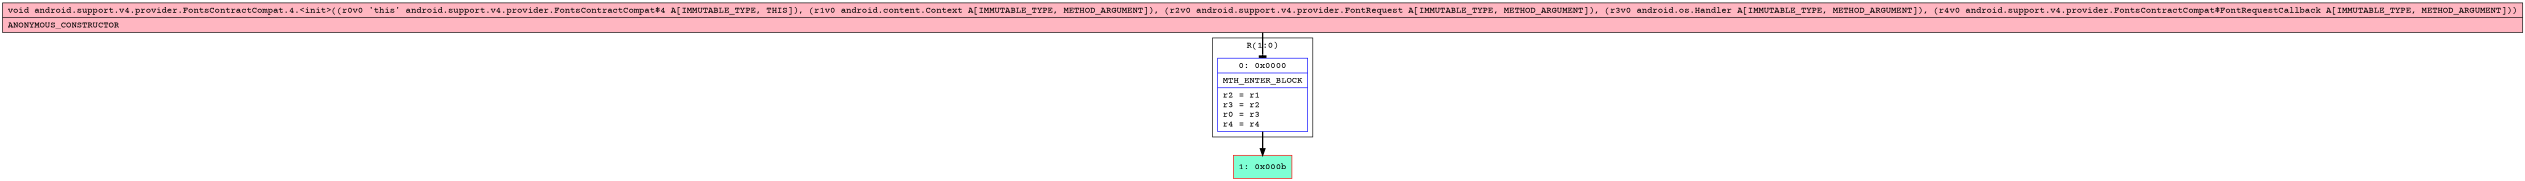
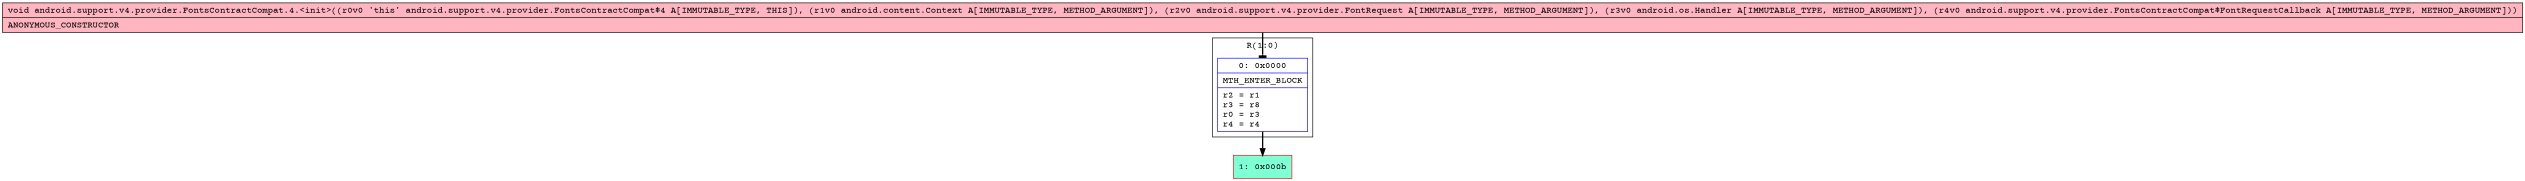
node "0: 0x0000": text "r3 = r2" -> "r3 = r8"
